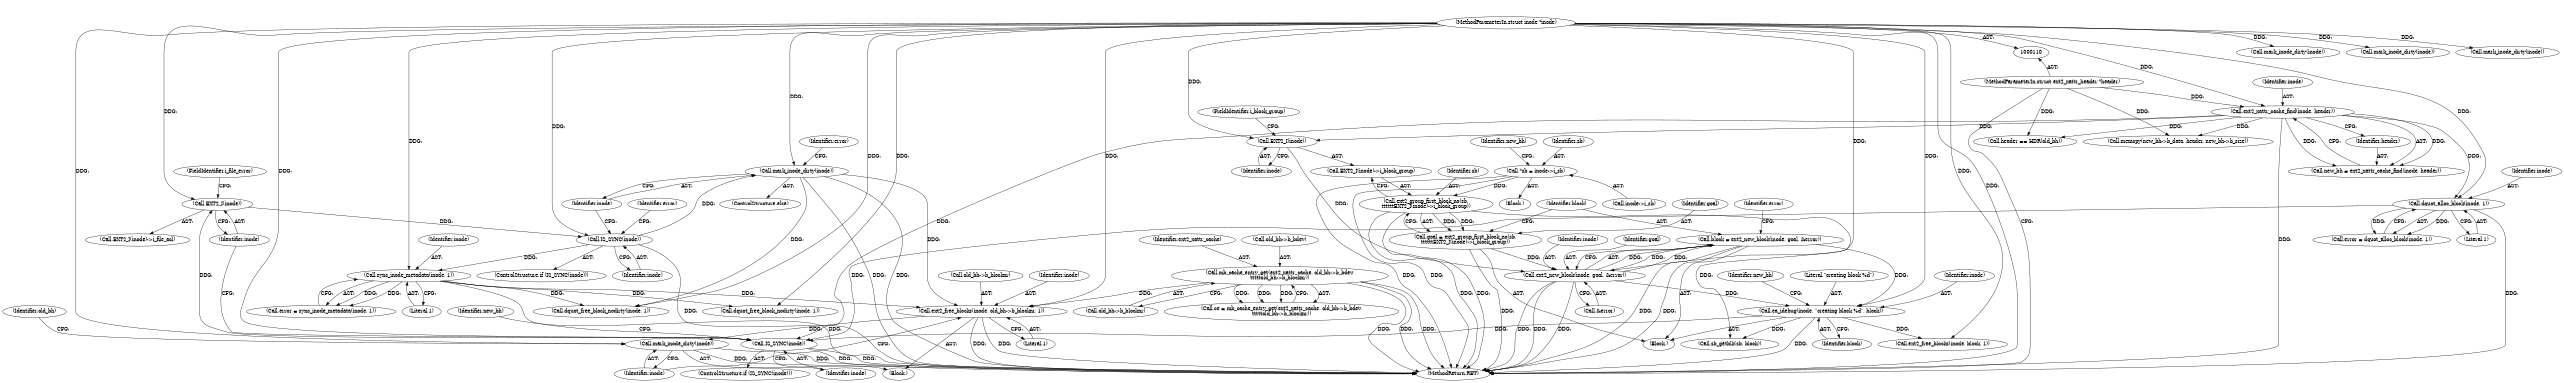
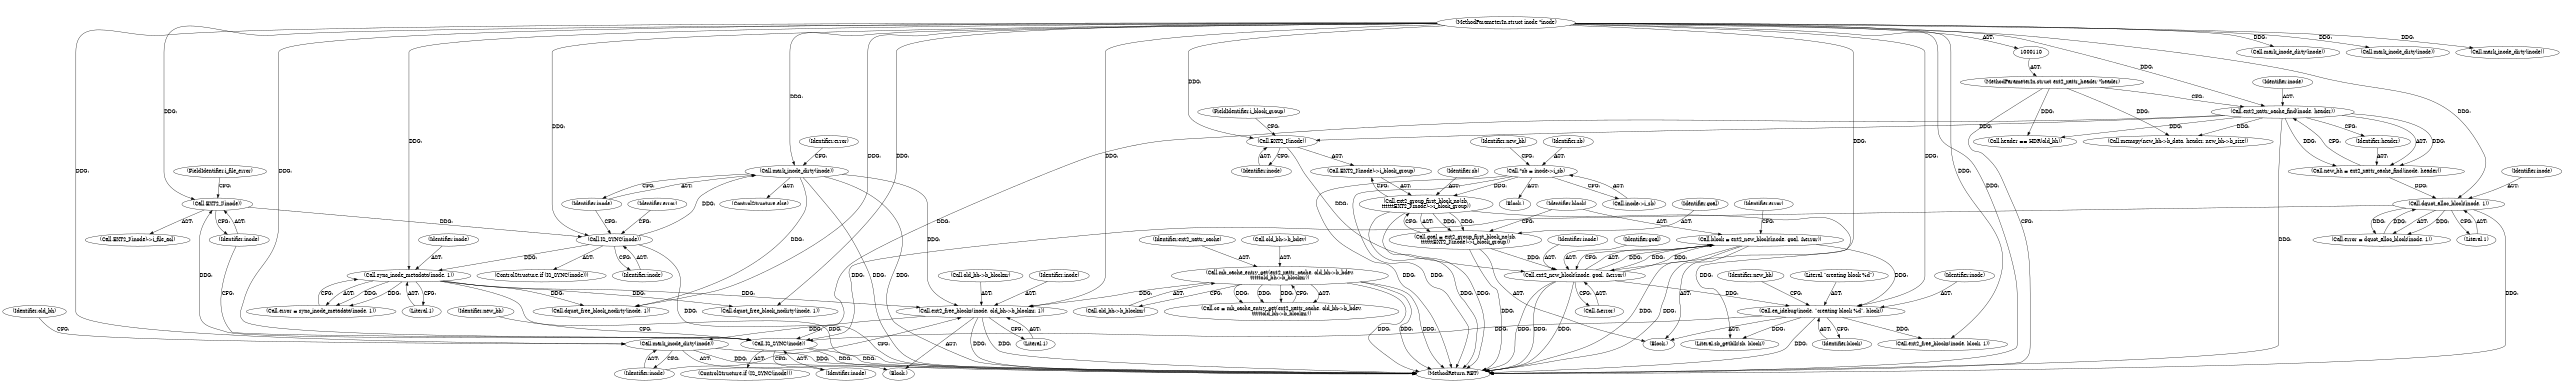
edge "(MethodParameterIn,struct ext2_xattr_header *header)" -> "1000110": reversed
edge "(MethodParameterIn,struct ext2_xattr_header *header)" -> "(Call,ext2_xattr_cache_find(inode, header))": label "DDG: " -> "CFG: "
edge "(Call,ext2_xattr_cache_find(inode, header))" -> "(Call,dquot_alloc_block(inode, 1))": now "(Call,new_bh = ext2_xattr_cache_find(inode, header))" -> "(Call,dquot_alloc_block(inode, 1))"
edge "(Call,*sb = inode->i_sb)" -> "(Call,inode->i_sb)": added, label "CFG:"
edge "(Call,error = dquot_alloc_block(inode, 1))" -> "(Call,dquot_alloc_block(inode, 1))": label "CFG: " -> "DDG: "
node "(Call,sb_getblk(sb, block))": label "(Call,sb_getblk(sb, block))" -> "(Literal,sb_getblk(sb, block))"
